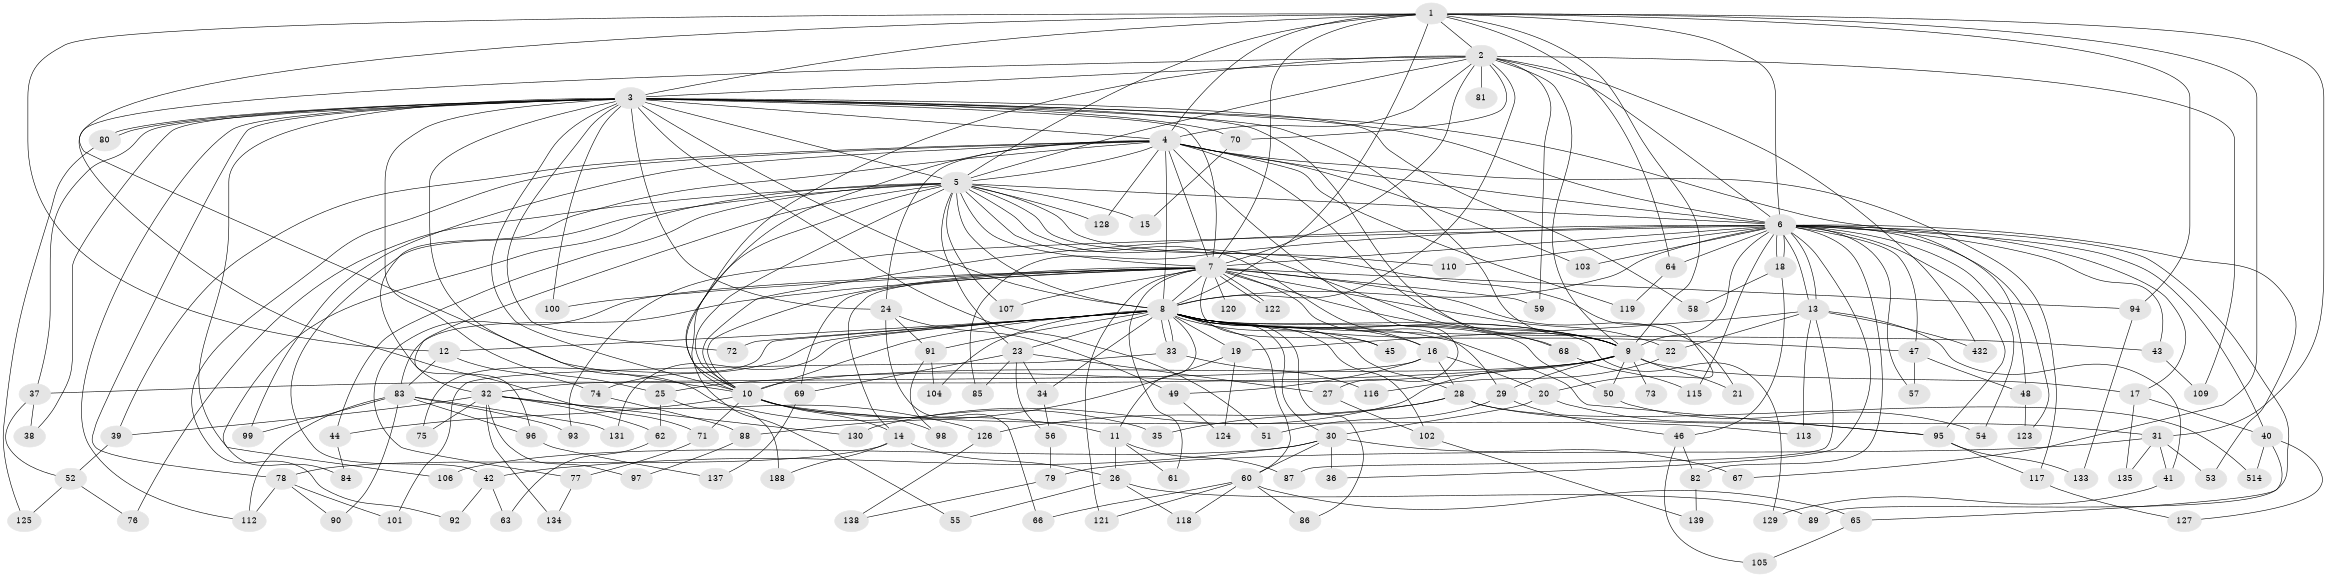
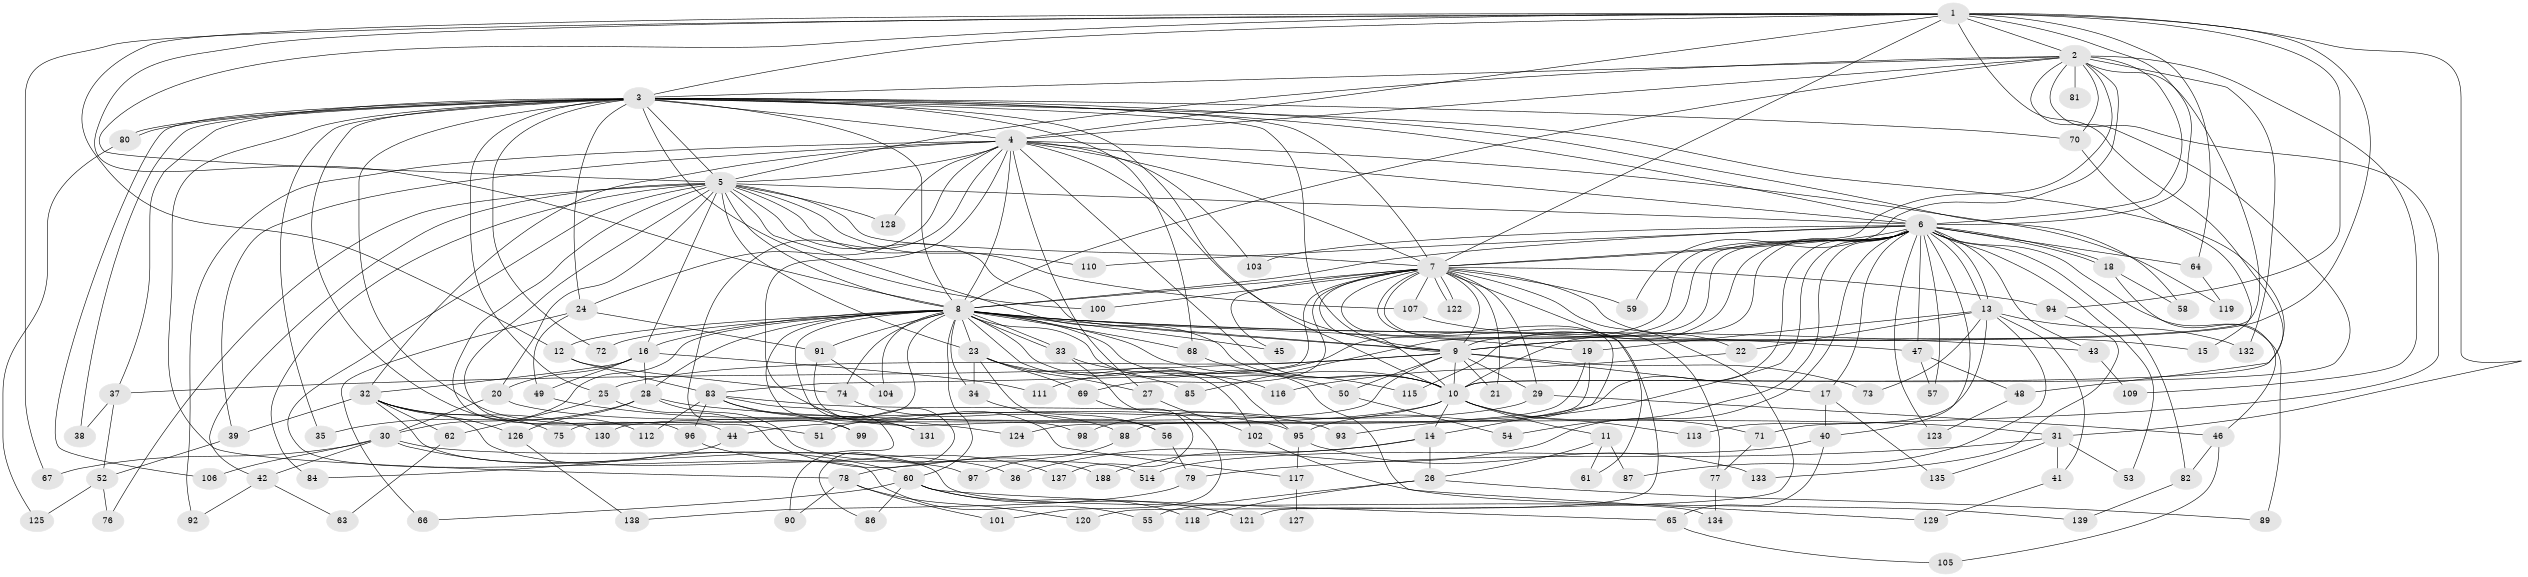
edge "5" -- "15": now "107" -- "15"
node "432": label "432" -> "132"
edge "8" -- "11": removed
edge "13" -- "73": added
node "111": added
edge "78" -- "112": now "78" -- "120"
edge "40" -- "127": removed
